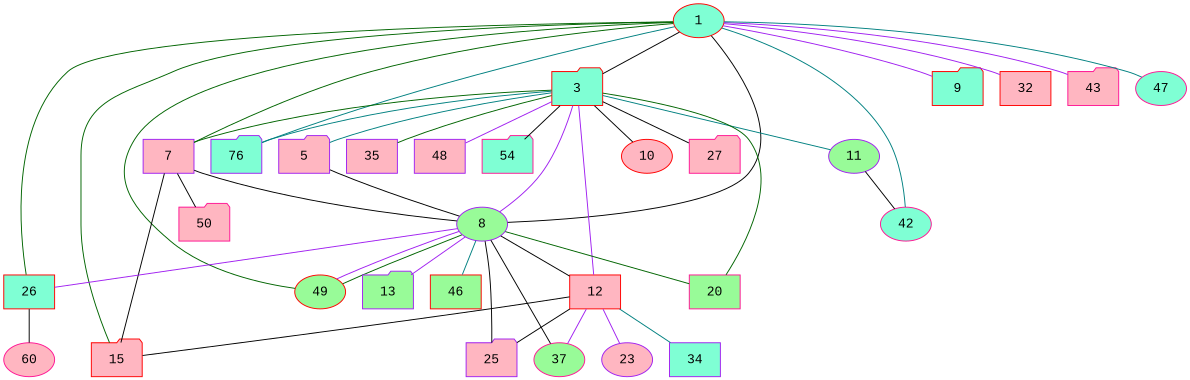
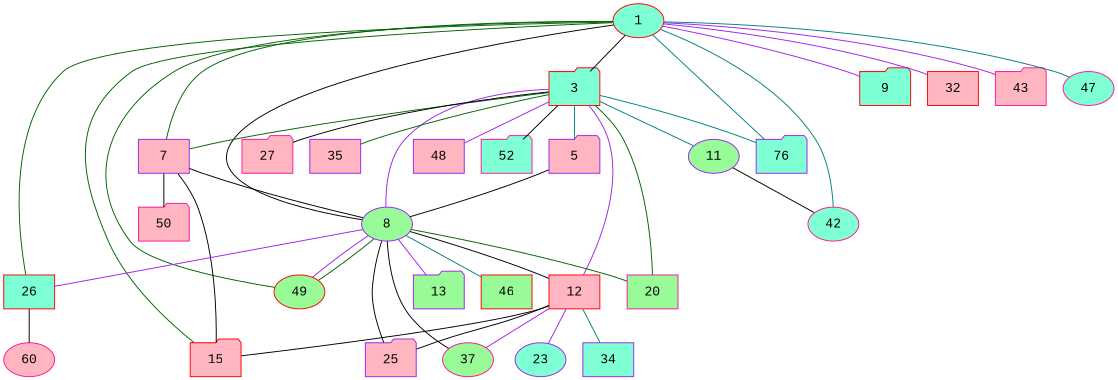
node "54": label "54" -> "52"
node "10": removed
node "23": fillcolor lightpink -> aquamarine
